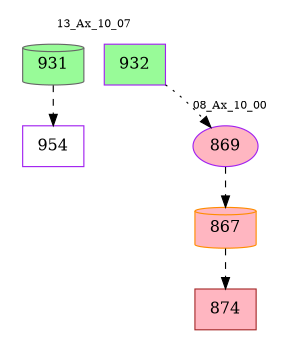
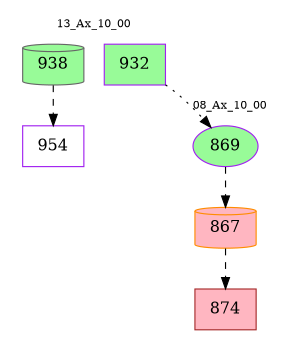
cluster "13_Ax_10_07": label "13_Ax_10_07" -> "13_Ax_10_00"
node "931": label "931" -> "938"
node "869": fillcolor lightpink -> palegreen
